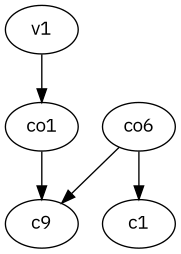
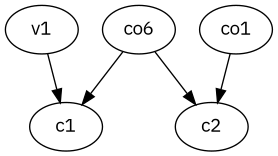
edge "v1" -> "co1": now "v1" -> "c1"
node "c9": label "c9" -> "c2"
